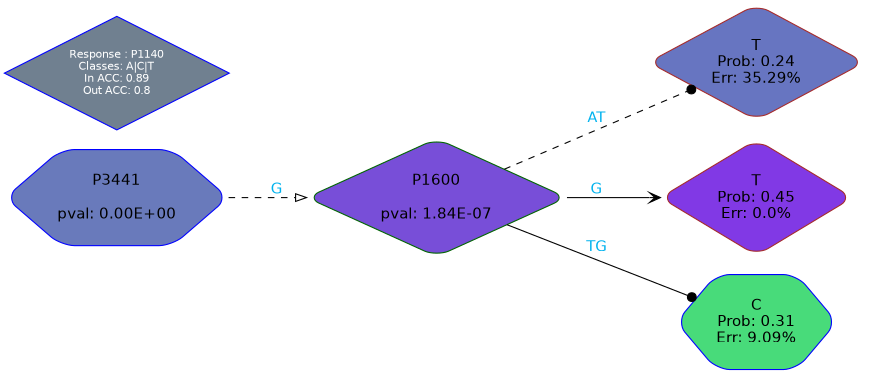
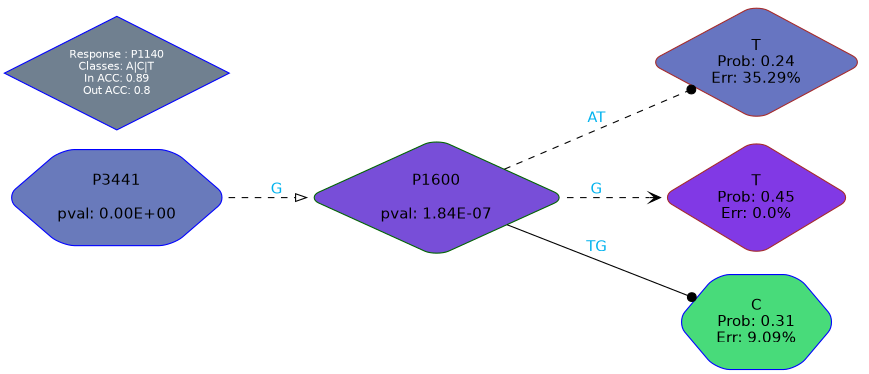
edge "P1600 pval: 1.84E-07" -> "T Prob: 0.45 Err: 0.0%": style solid -> dashed
